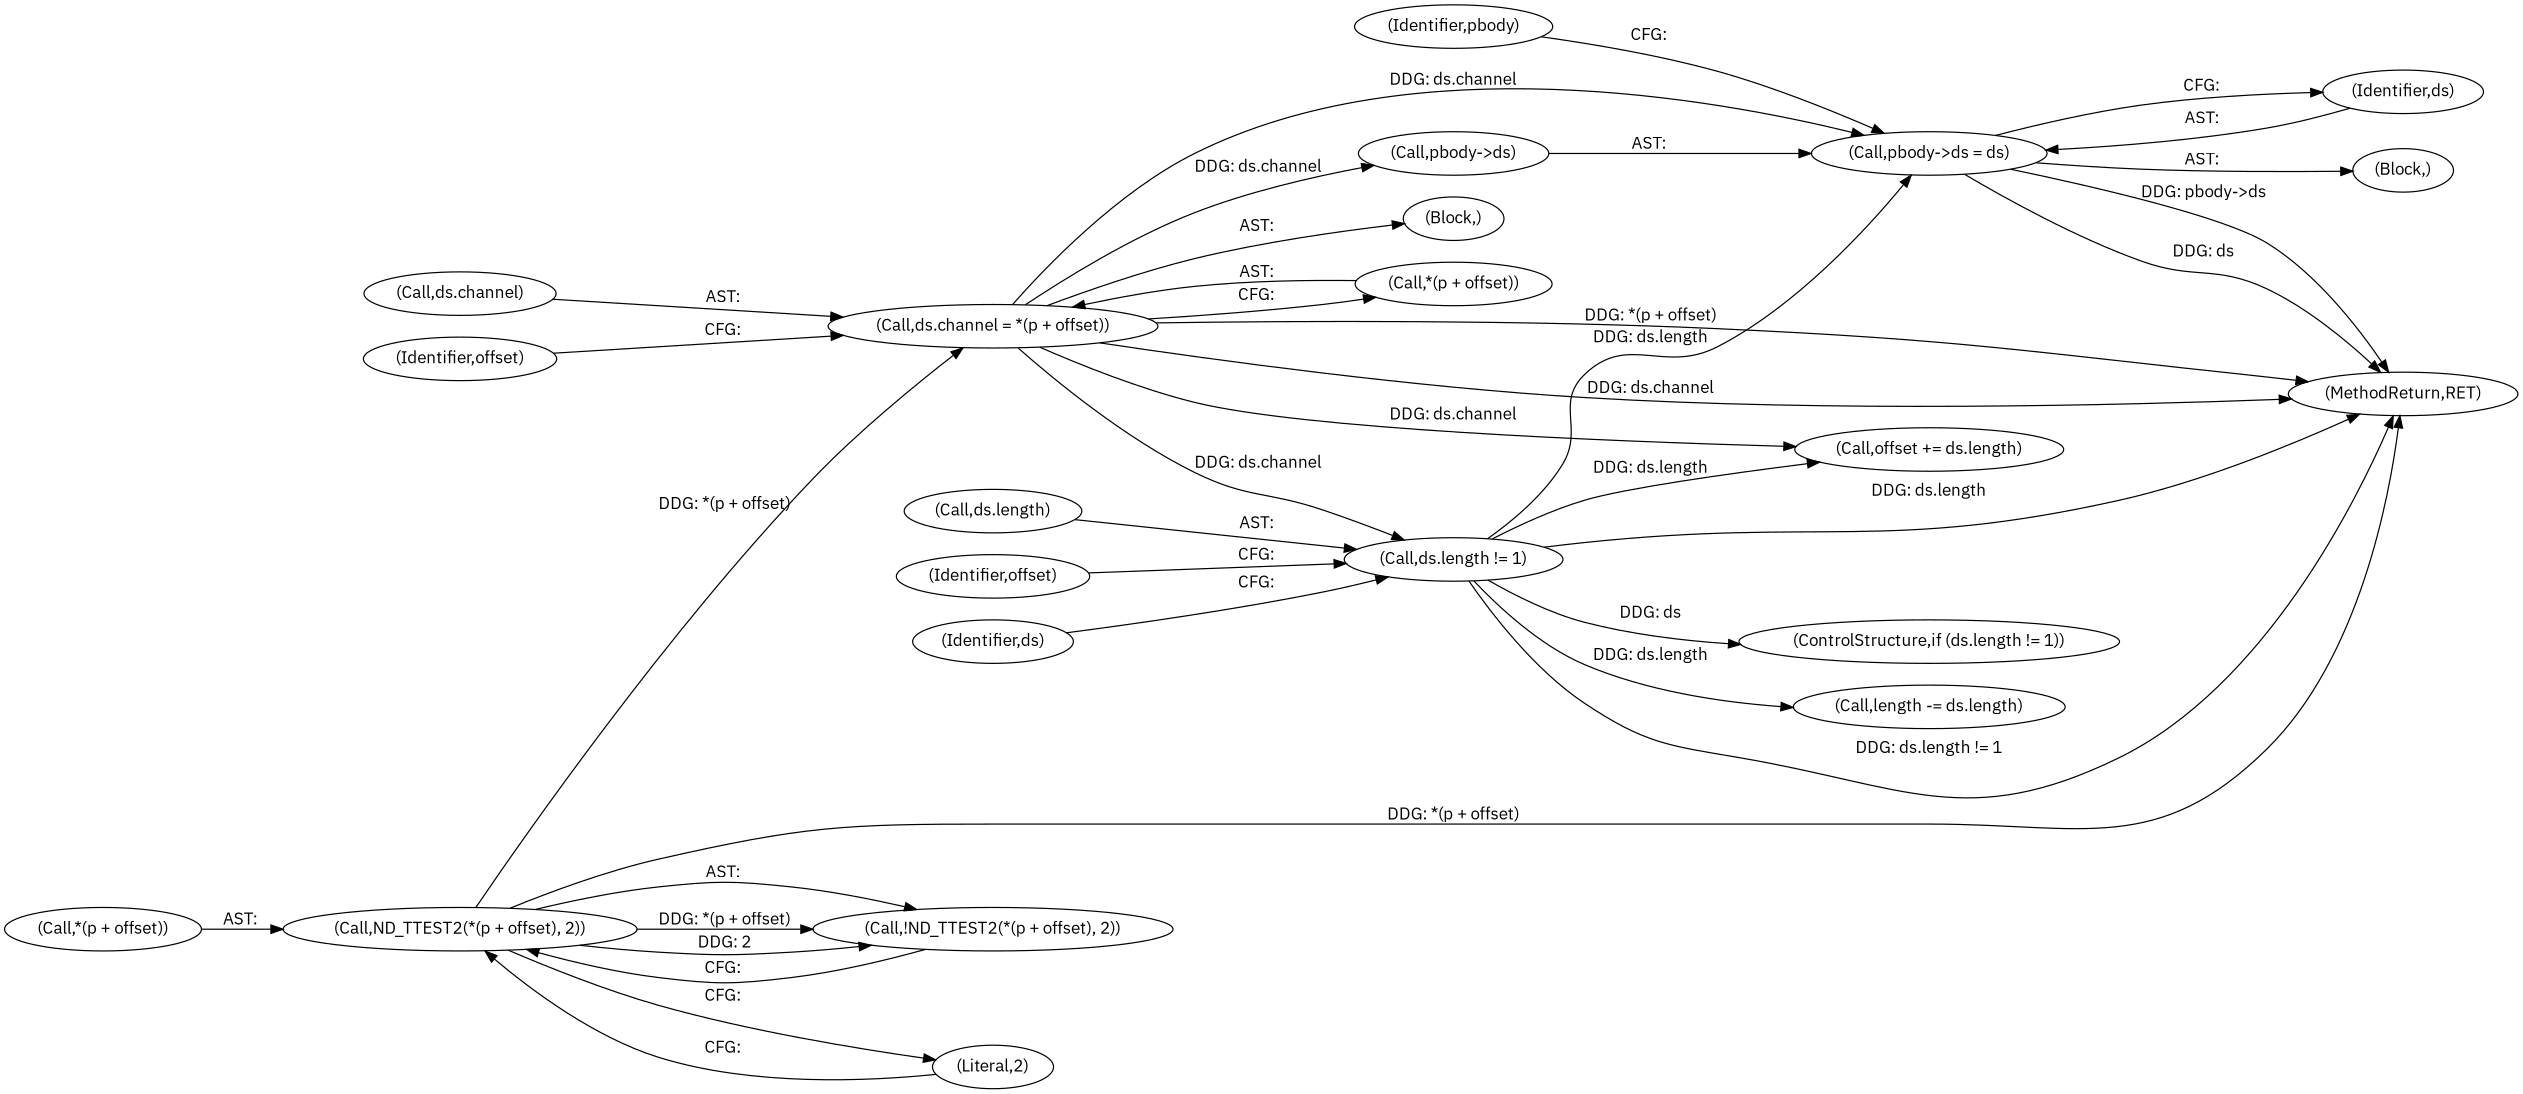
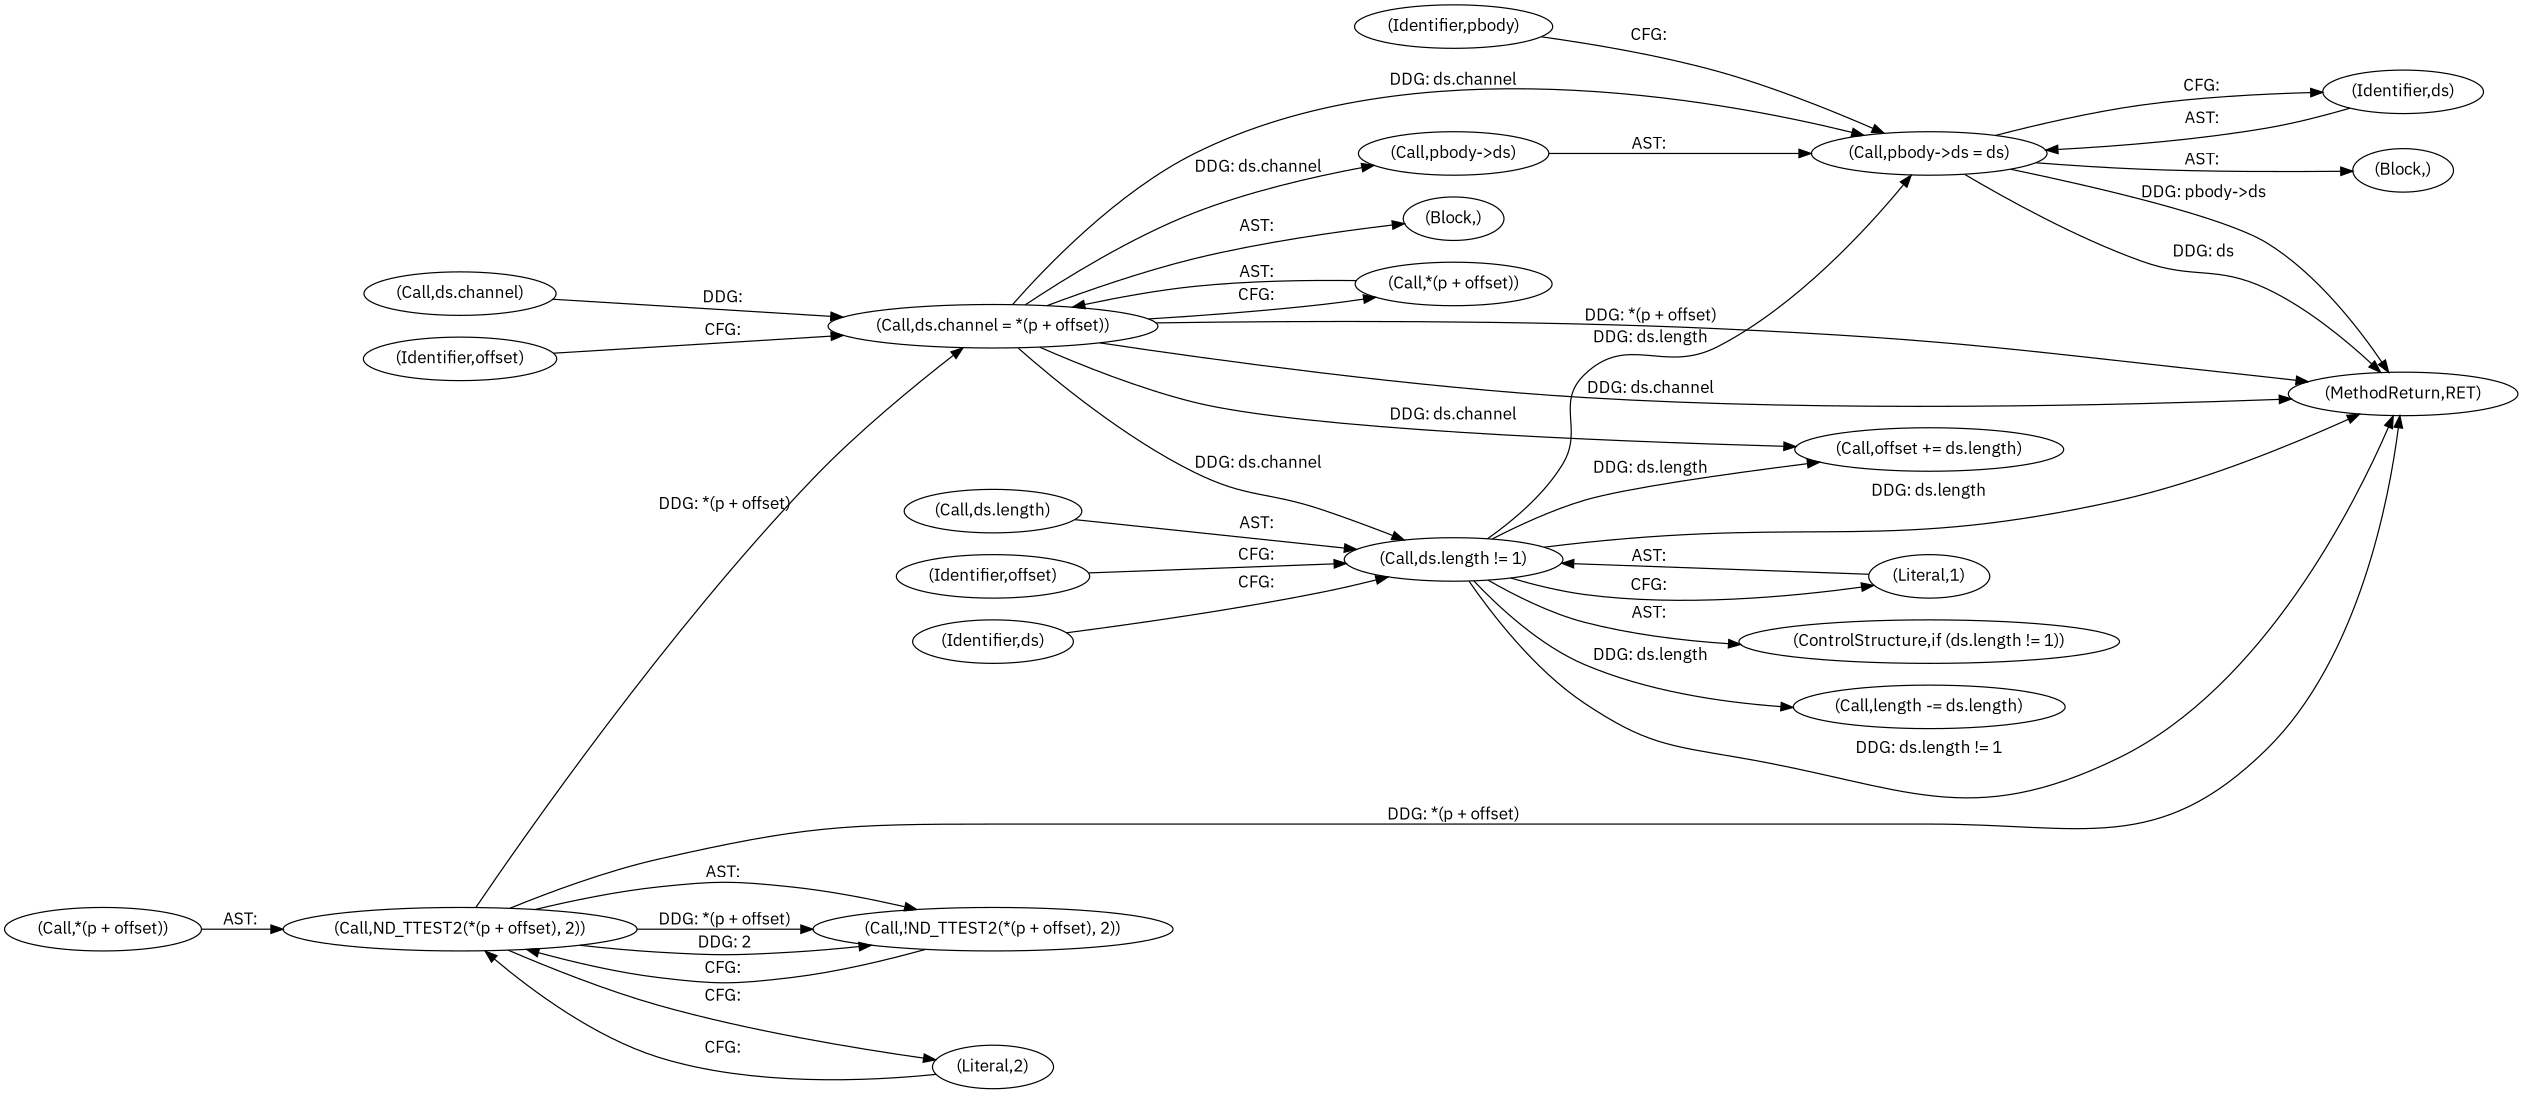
edge "(Call,ds.channel)" -> "(Call,ds.channel = *(p + offset))": label "AST: " -> "DDG: "
node "(Literal,1)": added
edge "(Call,ds.length != 1)" -> "(ControlStructure,if (ds.length != 1))": label "DDG: ds" -> "AST: "
